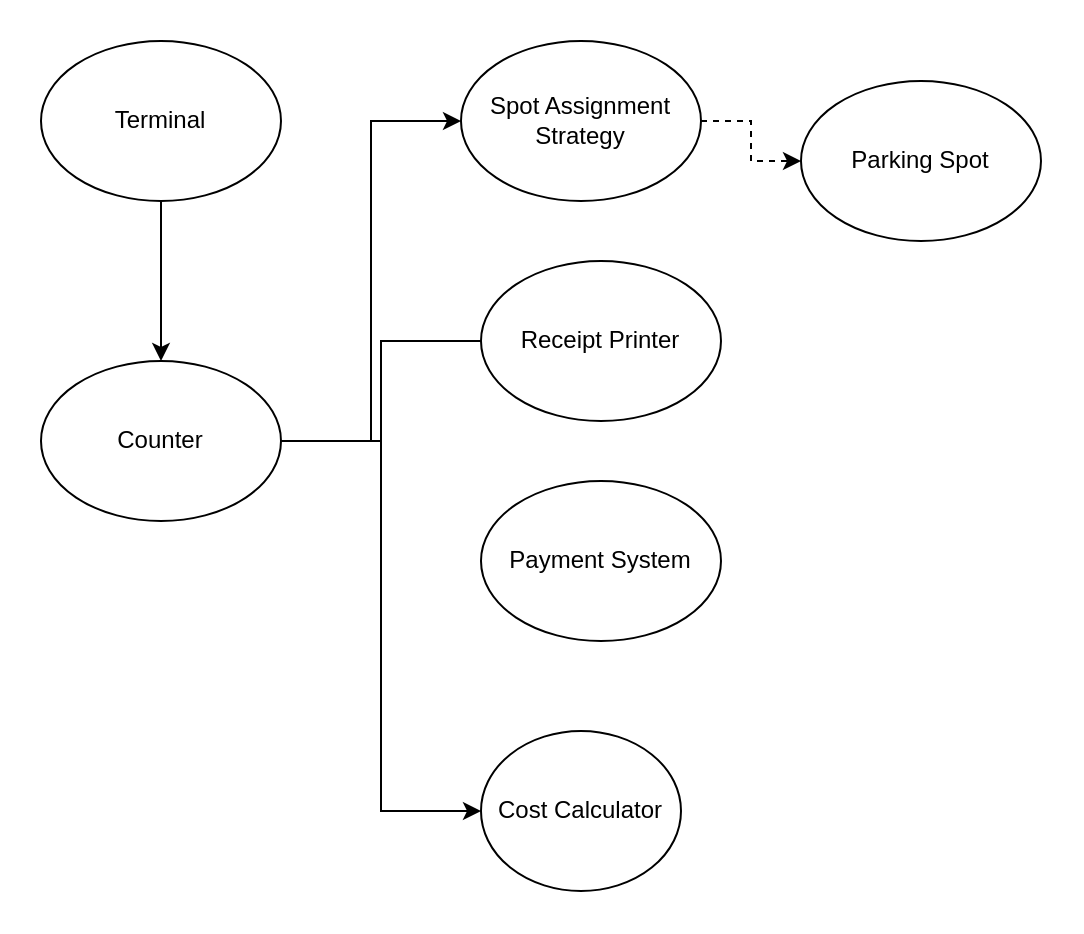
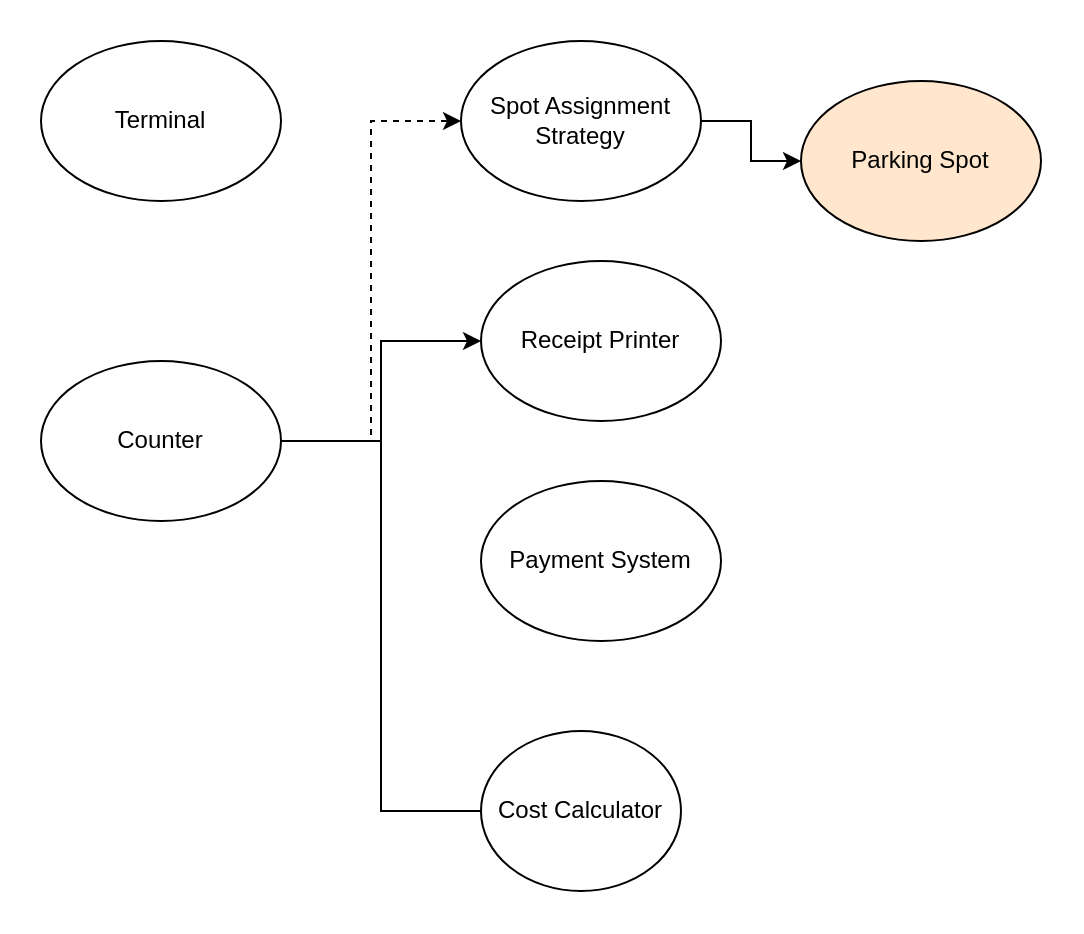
edge "Spot Assignment Strategy" -> "Parking Spot": style dashed -> solid
node "Parking Spot": fillcolor #ffffff -> #ffe6cc
edge "Counter" -> "Spot Assignment Strategy": style solid -> dashed
edge "Terminal" -> "Counter": removed
edge "Receipt Printer" -- "Counter": arrowhead none -> classic
edge "Counter" -> "Cost Calculator": arrowhead classic -> none
